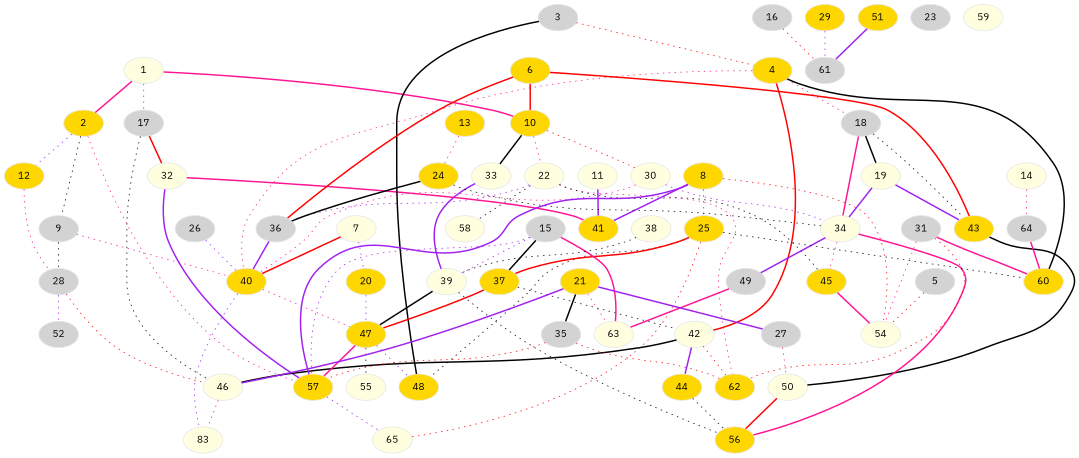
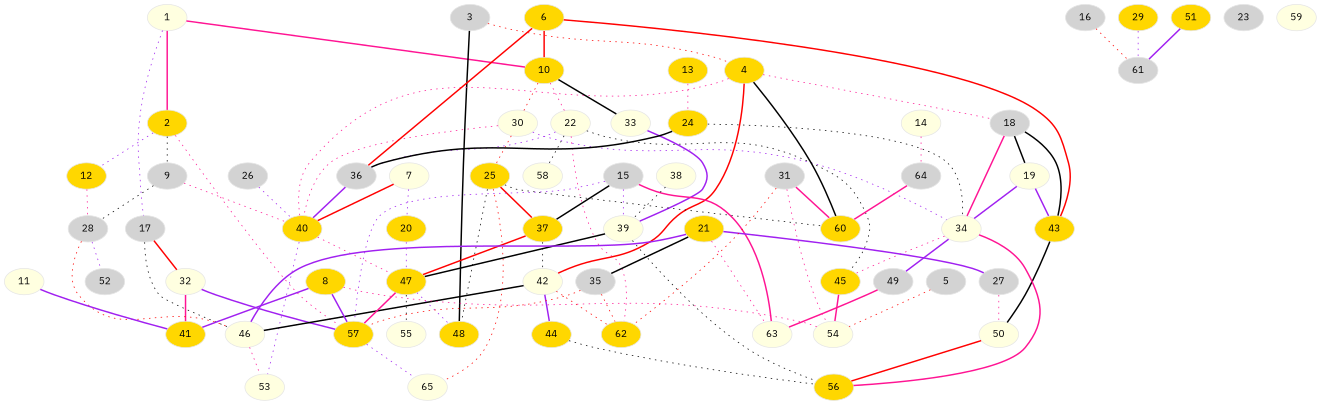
edge "18" -- "43": style dotted -> bold
edge "8" -- "54": color red -> deeppink
edge "8" -- "25": now "30" -- "25"
node "83": label "83" -> "53"
